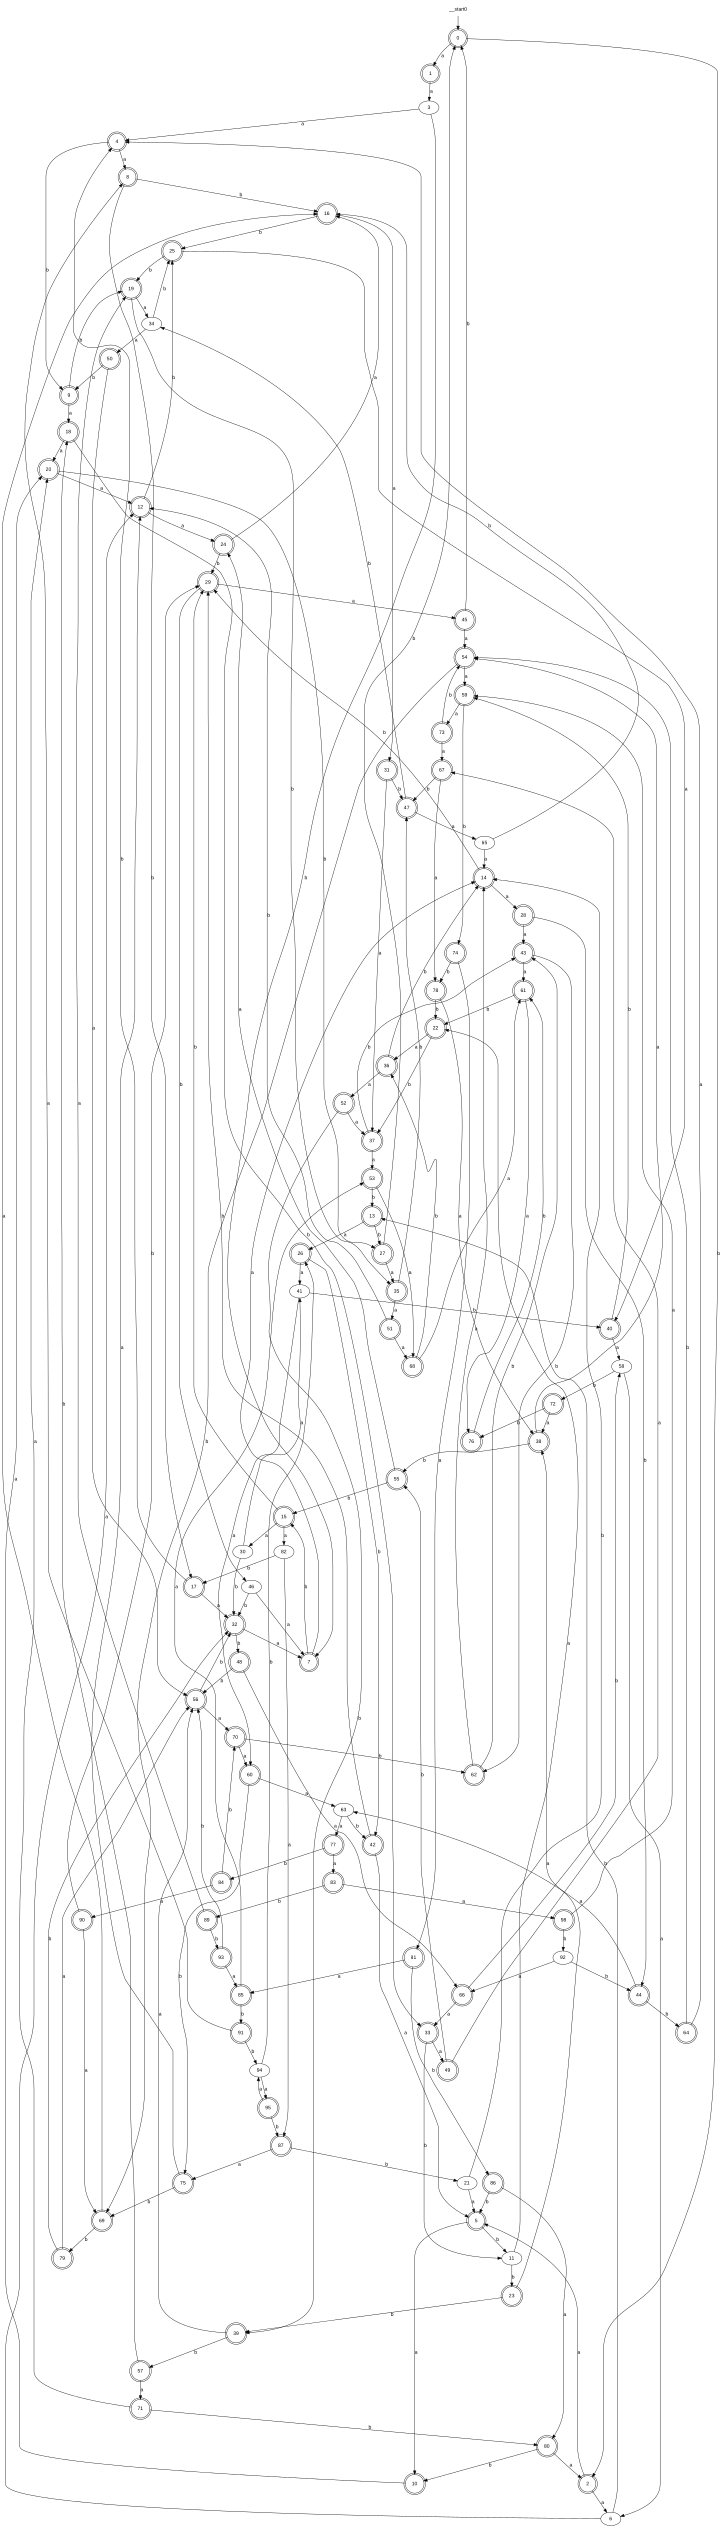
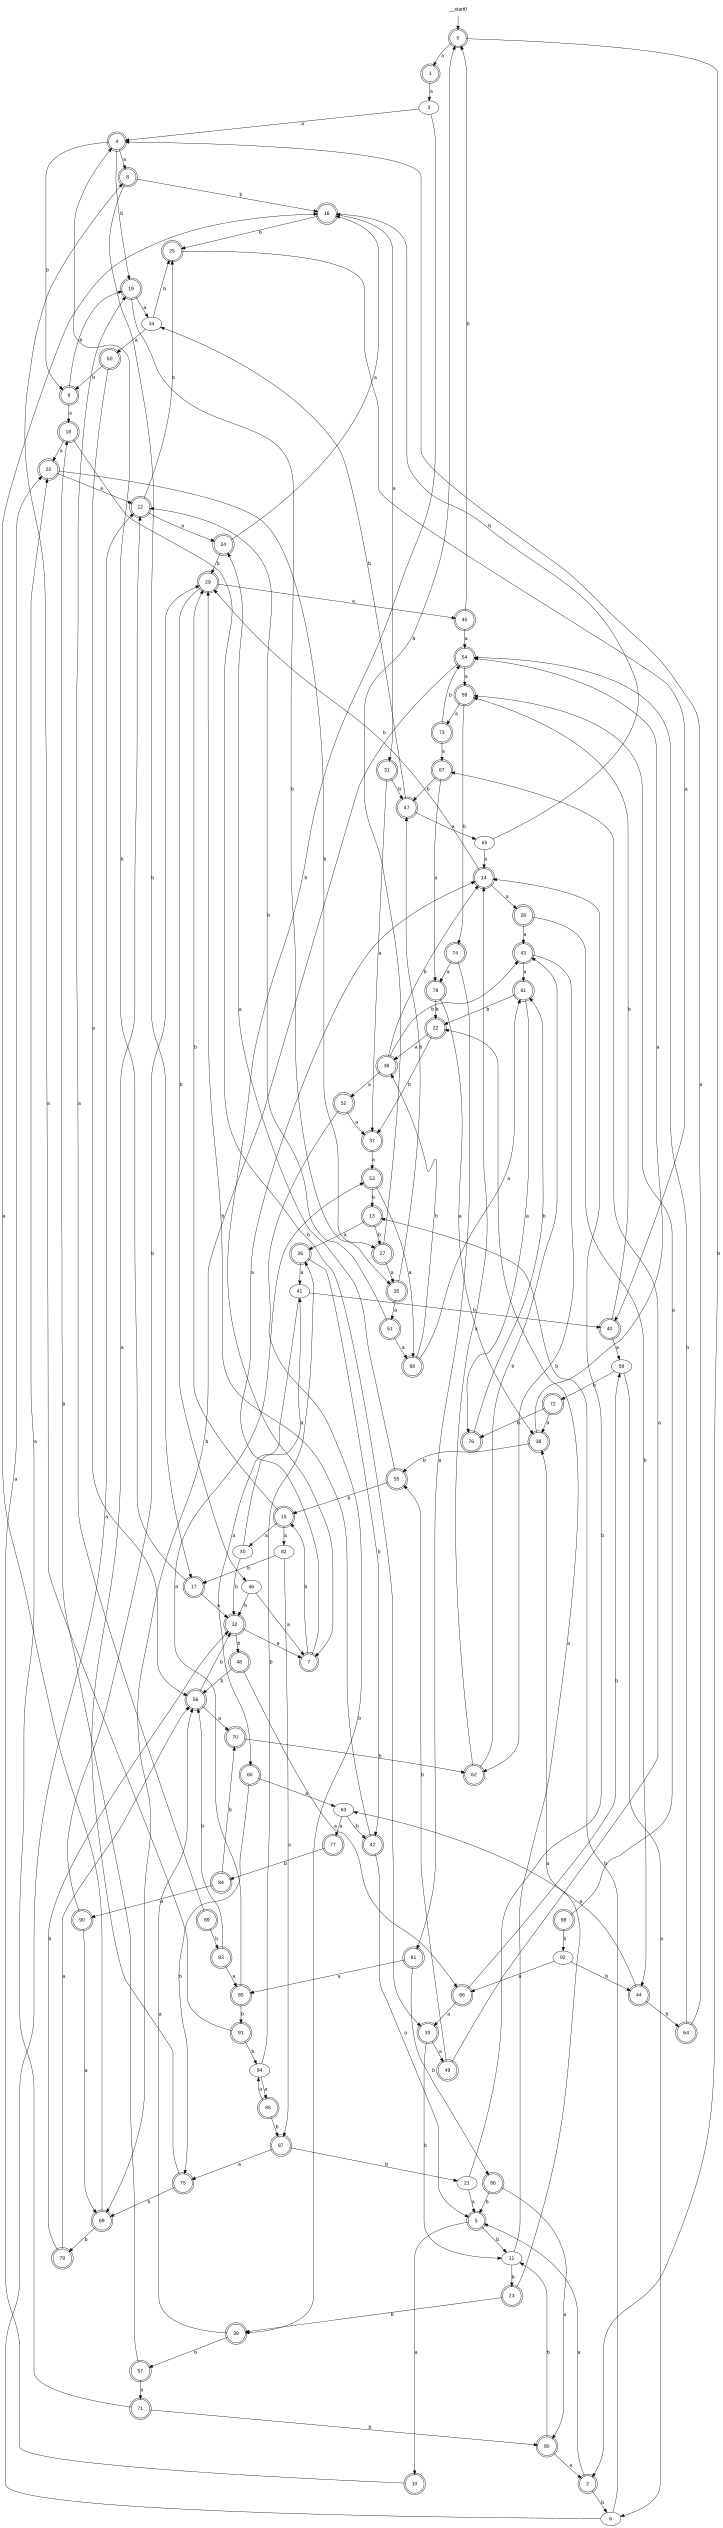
edge "25" -> "19": now "4" -> "19"
edge "74" -> "78": label "b" -> "a"
edge "37" -> "43": now "36" -> "43"
edge "70" -> "60": removed, label "a"
node "83": removed
edge "80" -> "10": now "80" -> "11"
edge "2" -> "6": label "a" -> "b"
